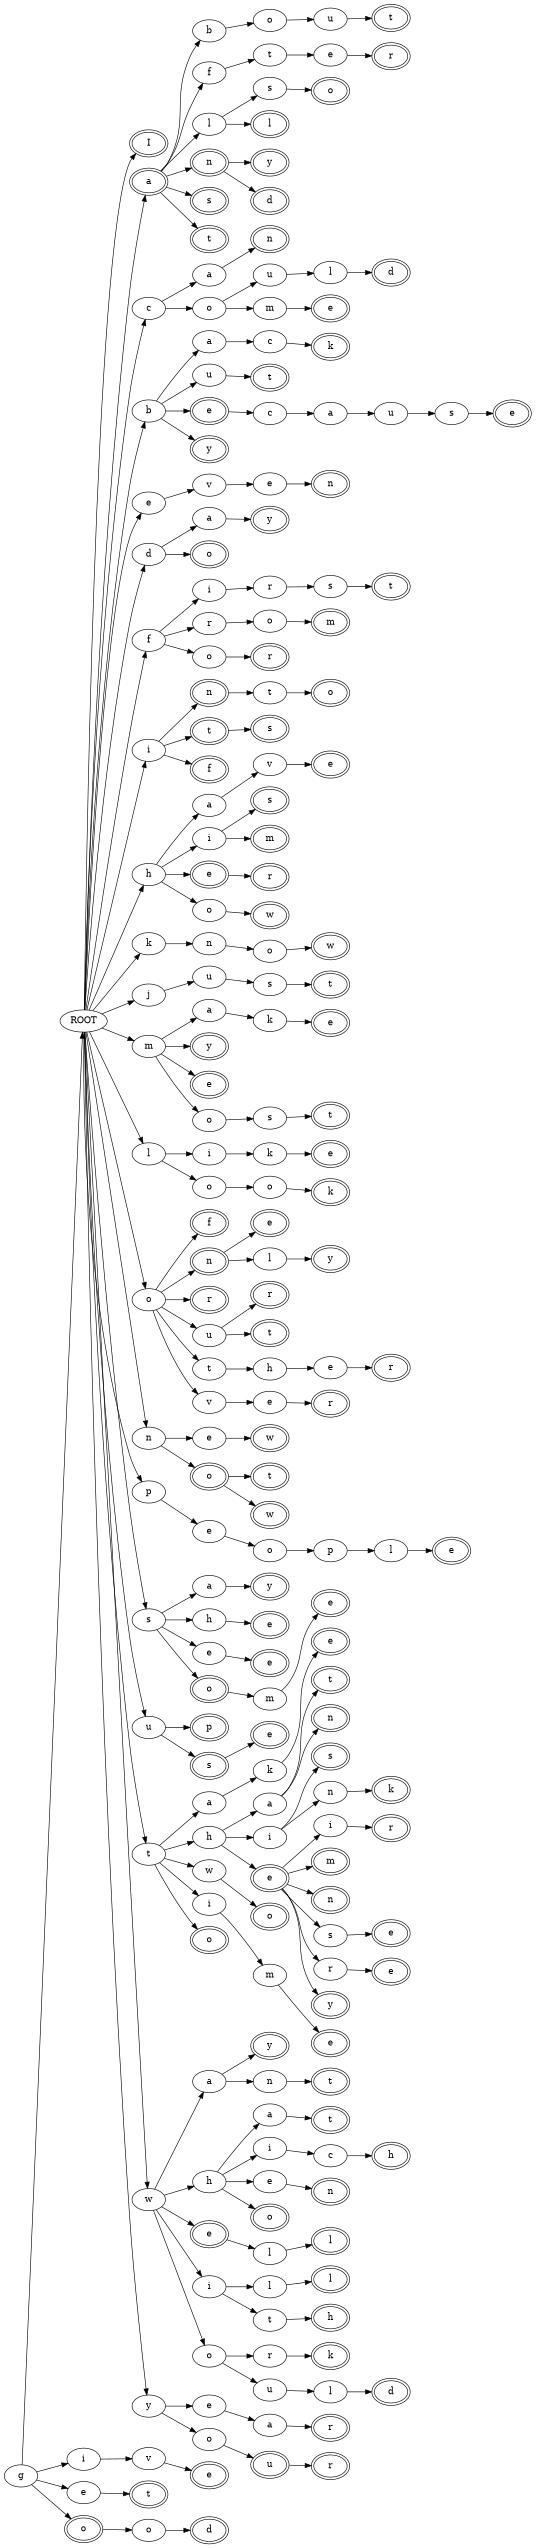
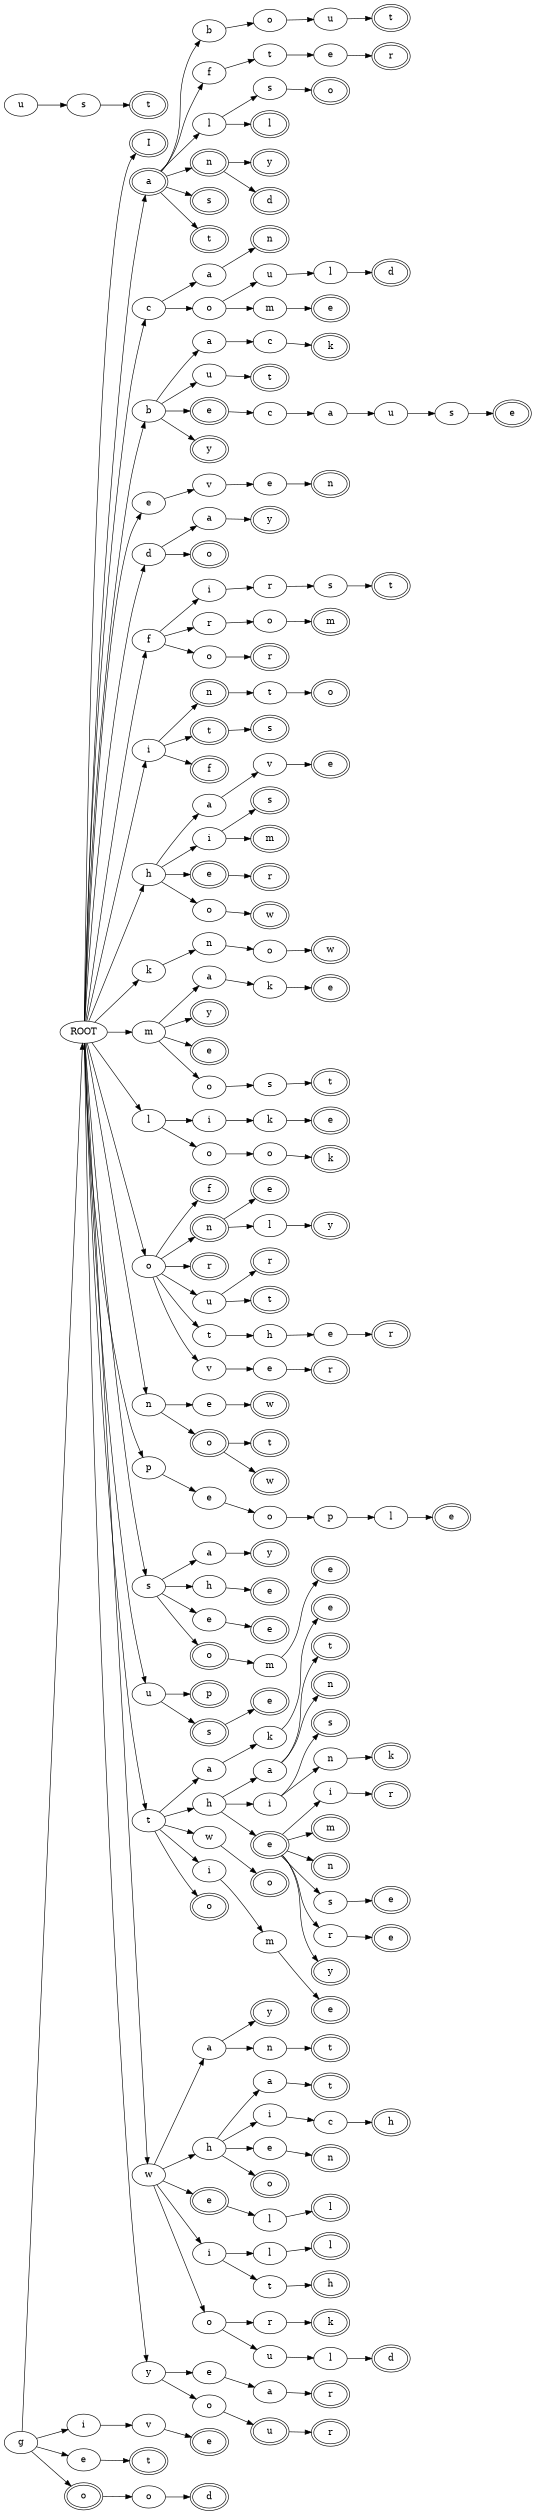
node "j": removed
